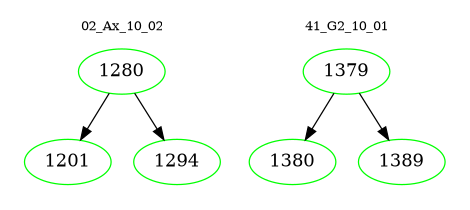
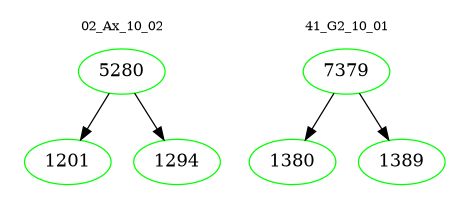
node "1280": label "1280" -> "5280"
node "1379": label "1379" -> "7379"
